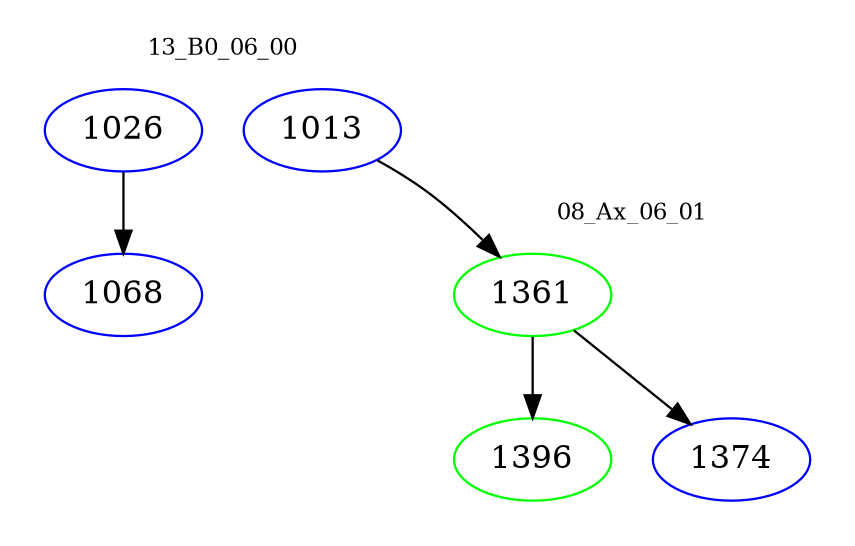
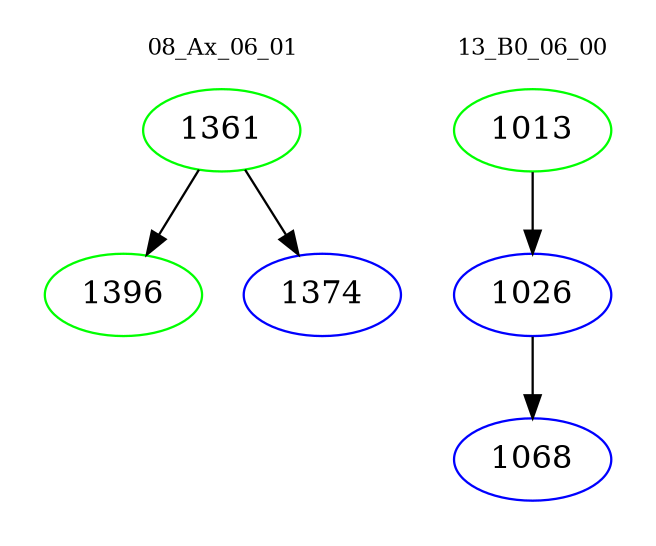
node "1013": color blue -> green
edge "1013" -> "1361": now "1013" -> "1026"
